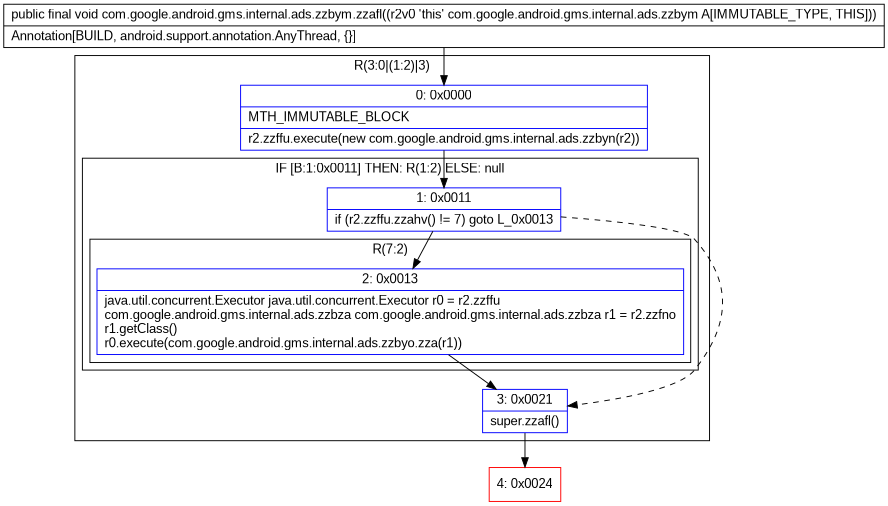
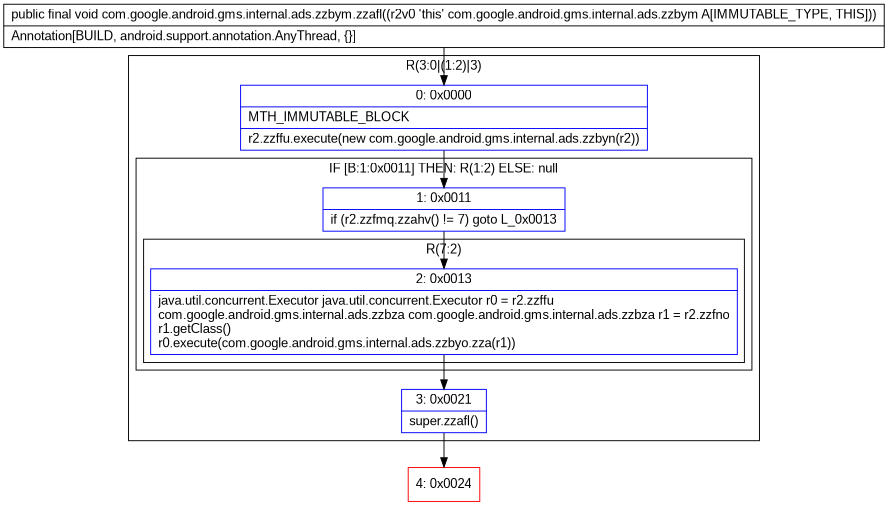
node "1: 0x0011": text "if (r2.zzffu.zzahv() != 7) goto L_0x0013" -> "if (r2.zzfmq.zzahv() != 7) goto L_0x0013"
edge "1: 0x0011" -> "3: 0x0021": removed
